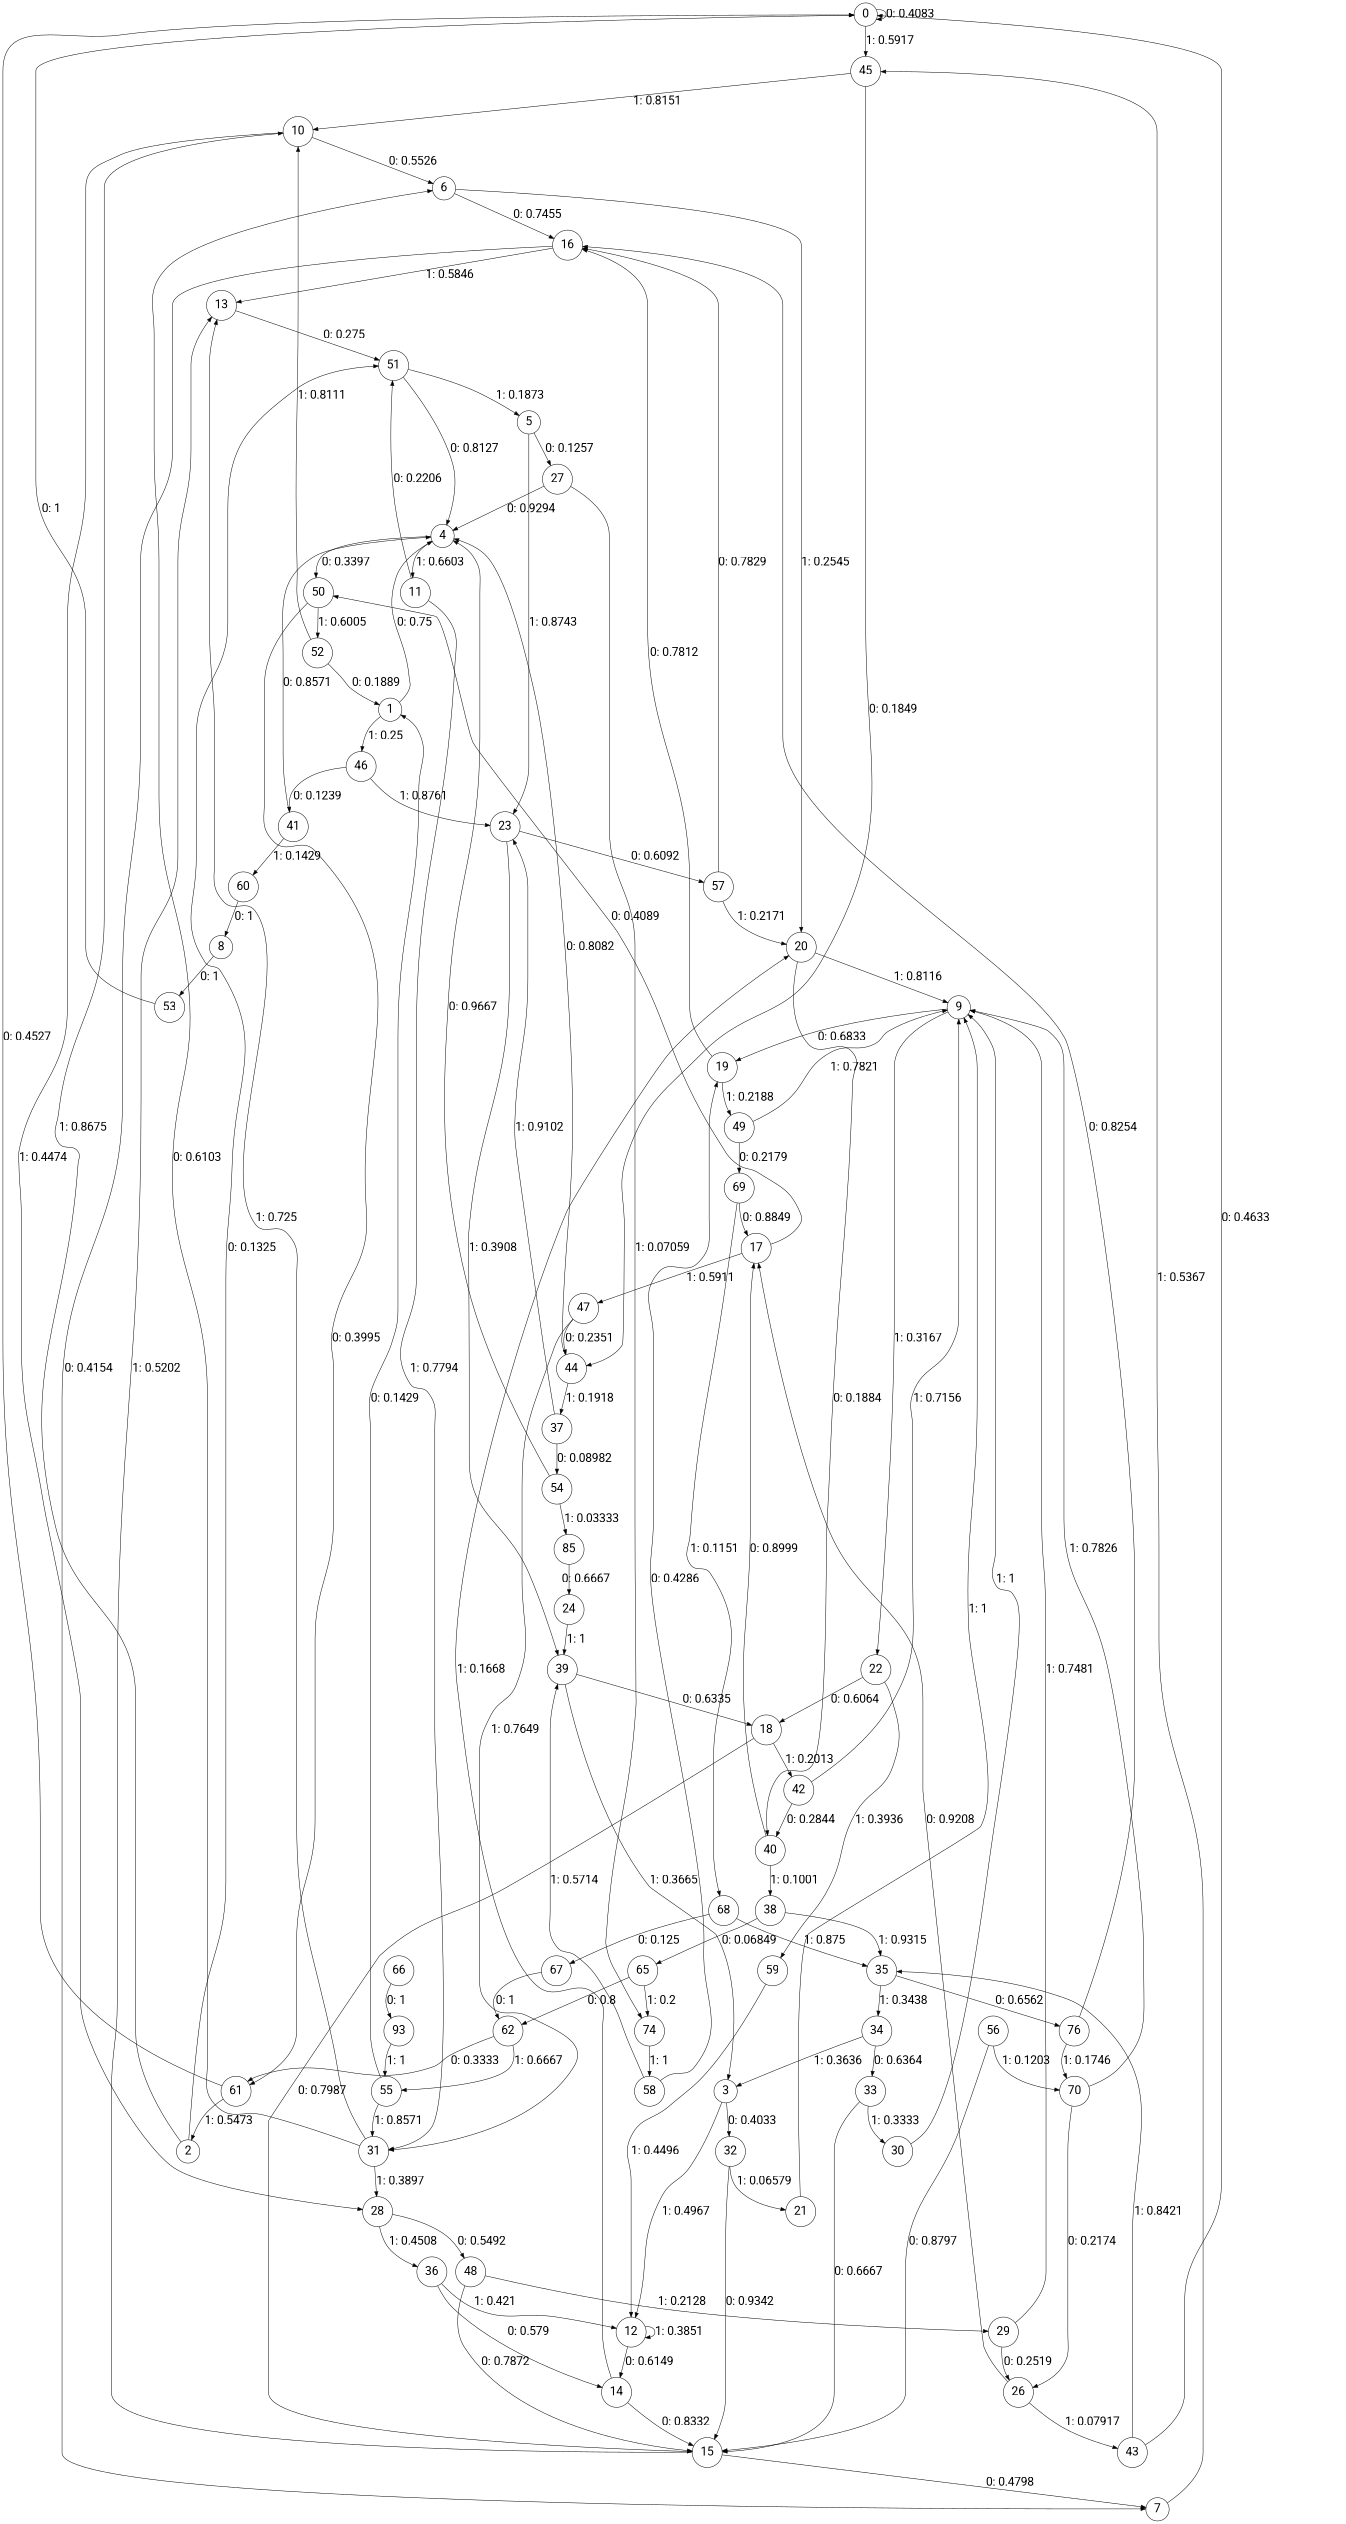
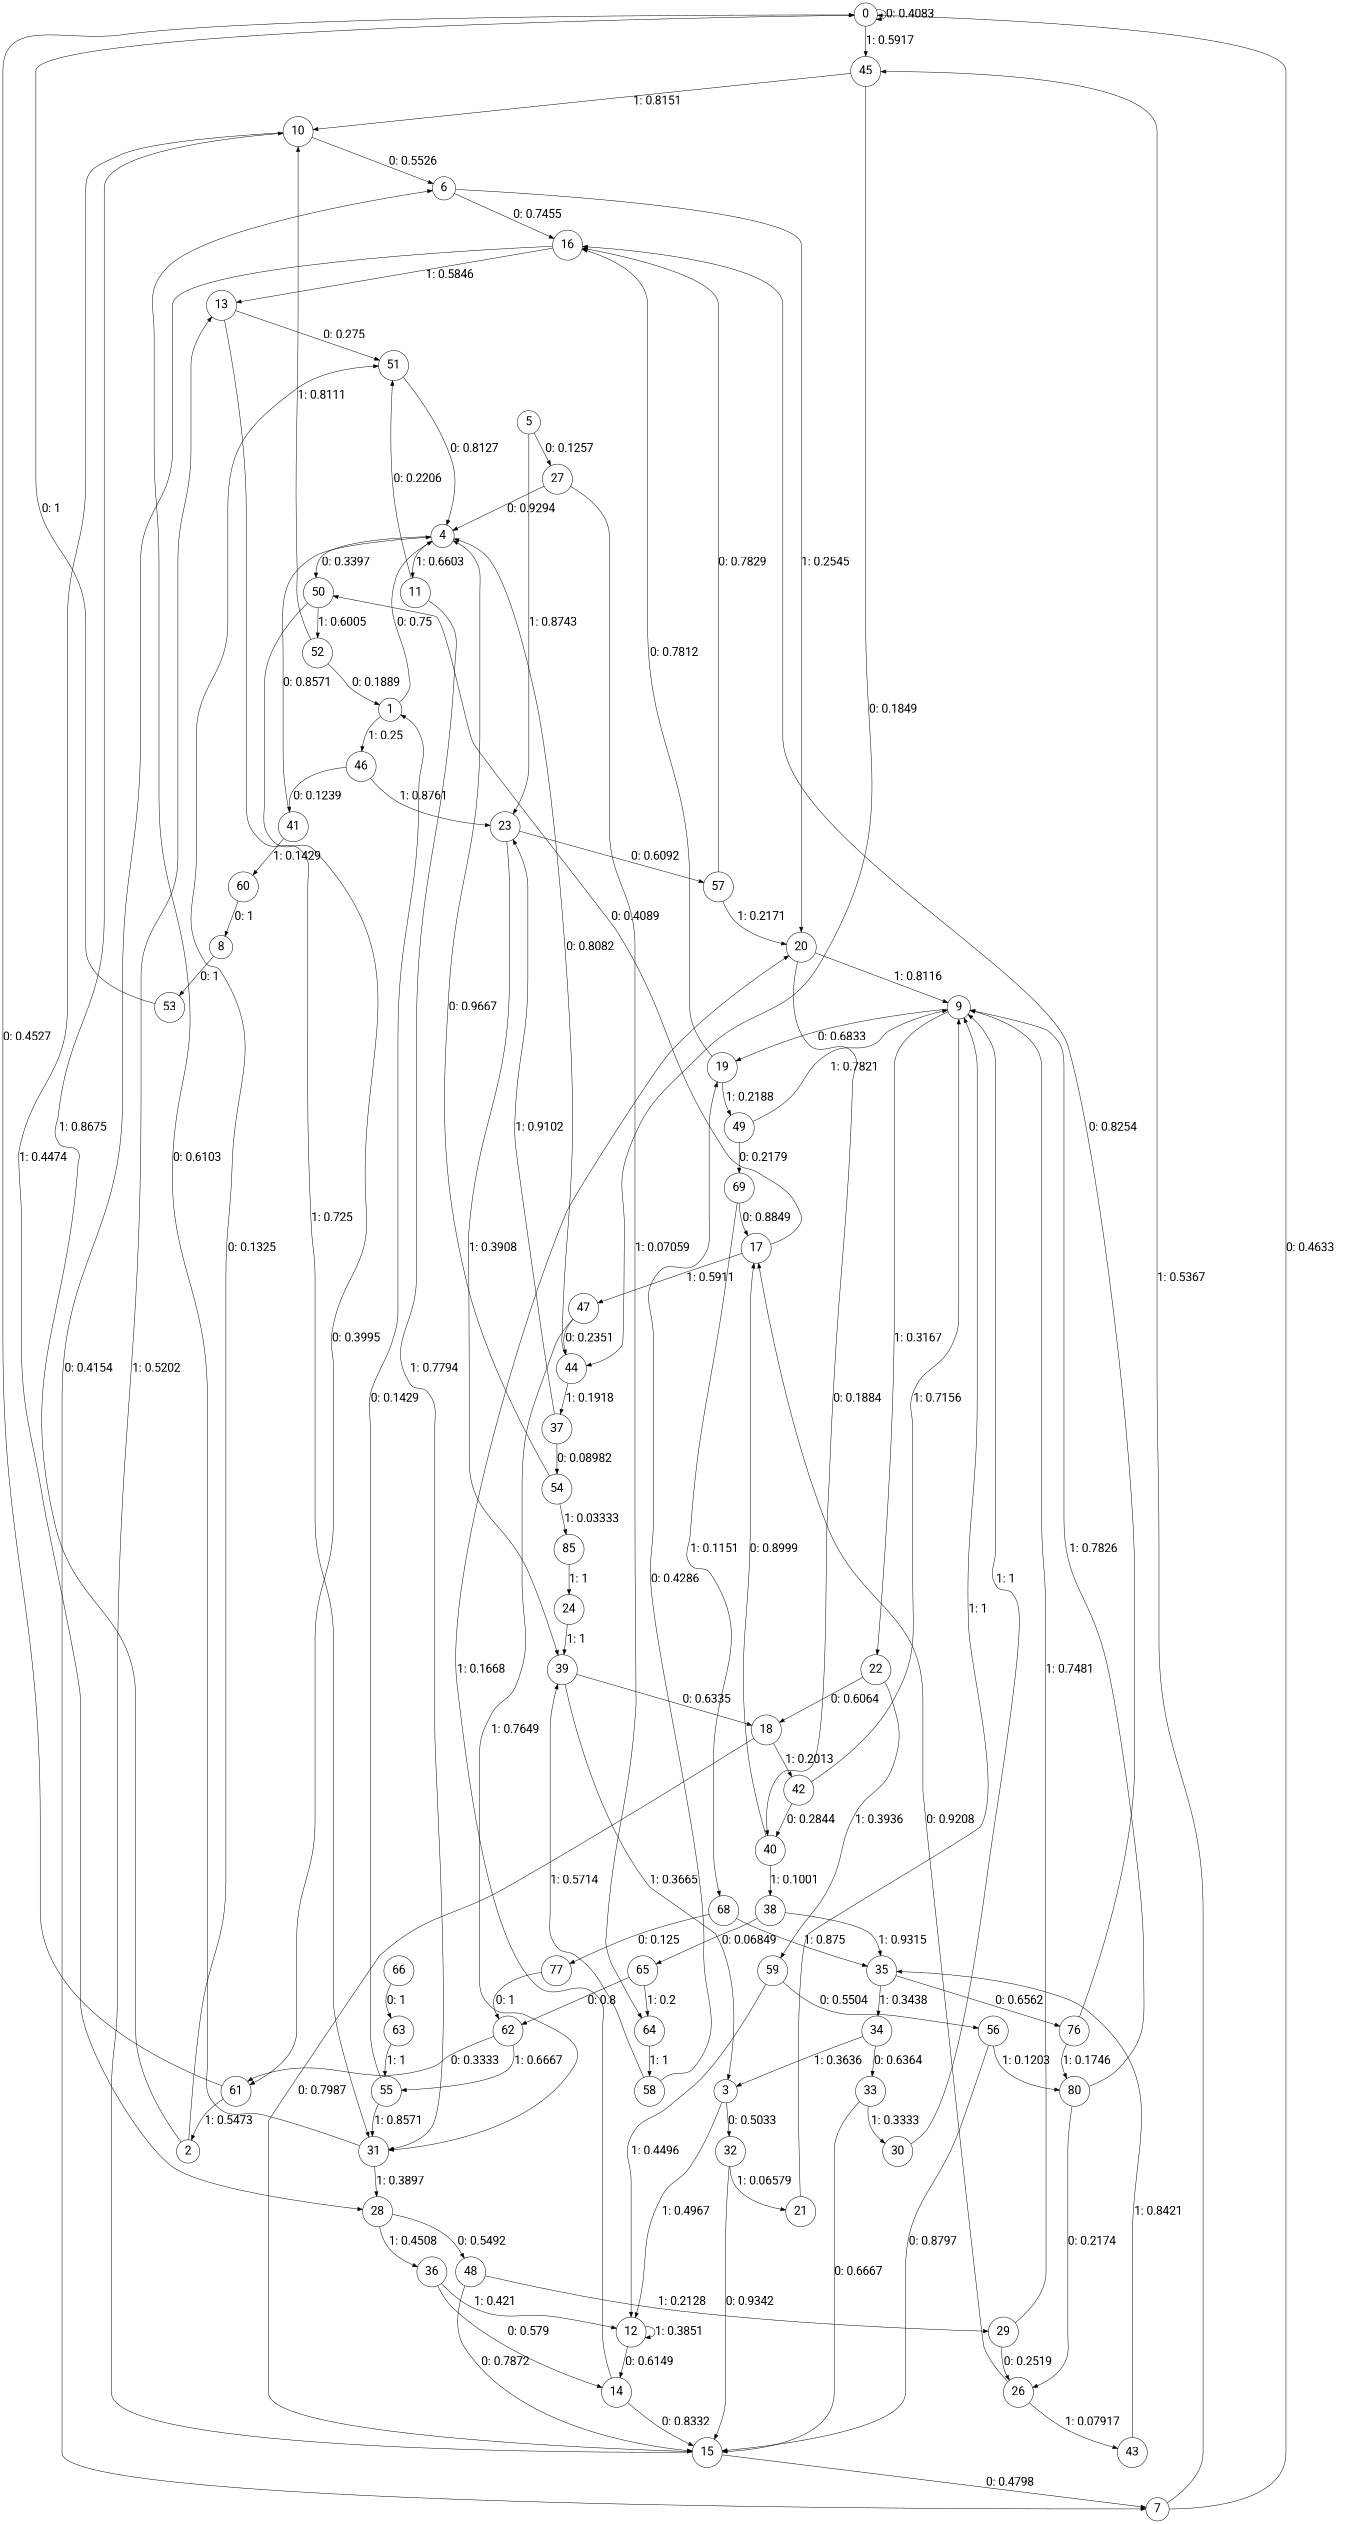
edge "51" -> "5": removed, label "1: 0.1873"
edge "43" -> "0": now "7" -> "0"
edge "31" -> "13": reversed
edge "85" -> "24": label "0: 0.6667   " -> "1: 1        "
node "67": label "67" -> "77"
edge "59" -> "56": added, label "0: 0.5504"
node "93": label "93" -> "63"
node "74": label "74" -> "64"
node "70": label "70" -> "80"
edge "3" -> "32": label "0: 0.4033   " -> "0: 0.5033   "
